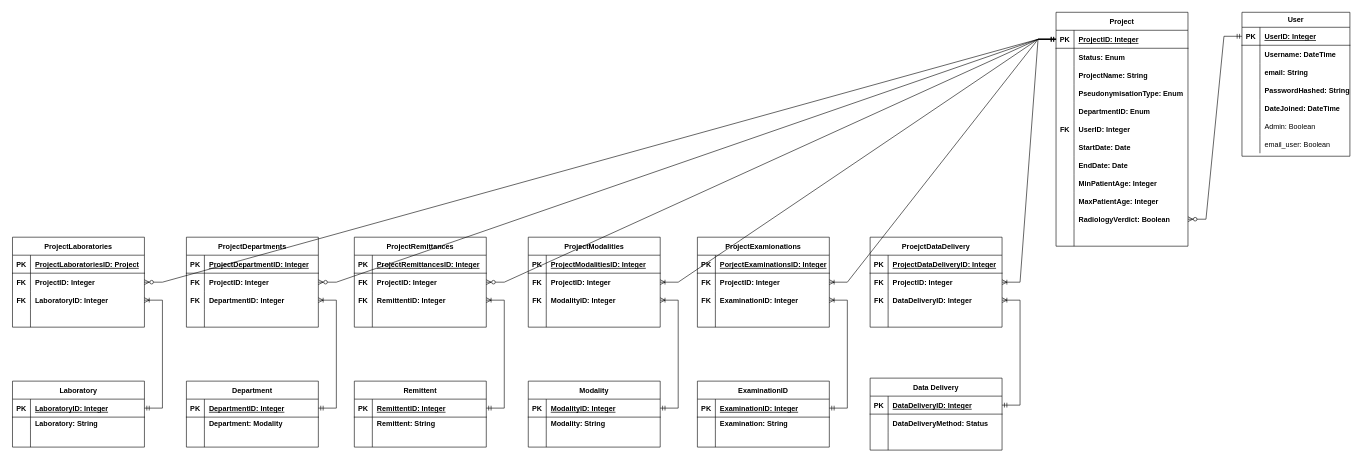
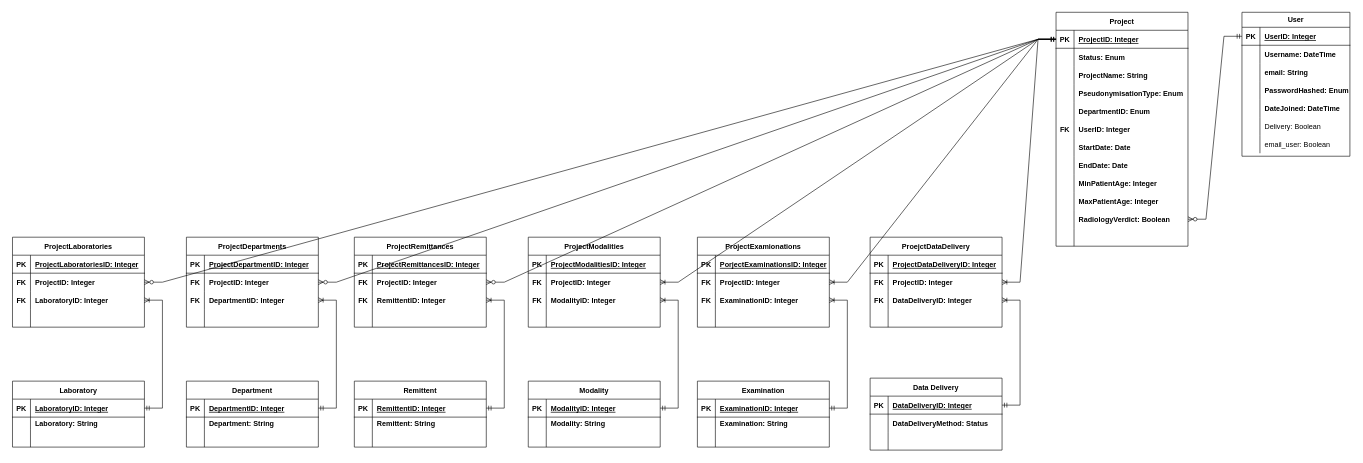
node "PasswordHashed: String": label "PasswordHashed: String" -> "PasswordHashed: Enum"
node "Admin: Boolean": label "Admin: Boolean" -> "Delivery: Boolean"
node "ProjectLaboratoriesID: Project": label "ProjectLaboratoriesID: Project" -> "ProjectLaboratoriesID: Integer"
node "ExaminationID": label "ExaminationID" -> "Examination"
node "Department: Modality": label "Department: Modality" -> "Department: String"
